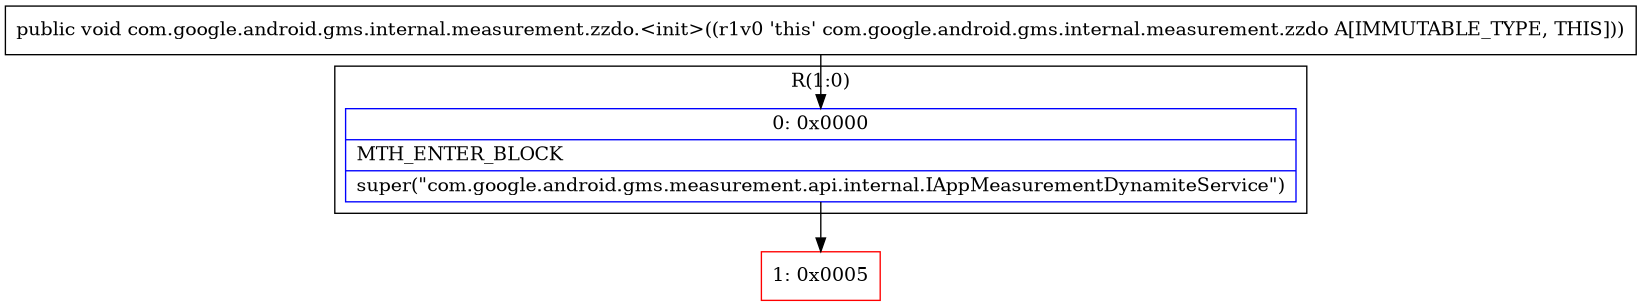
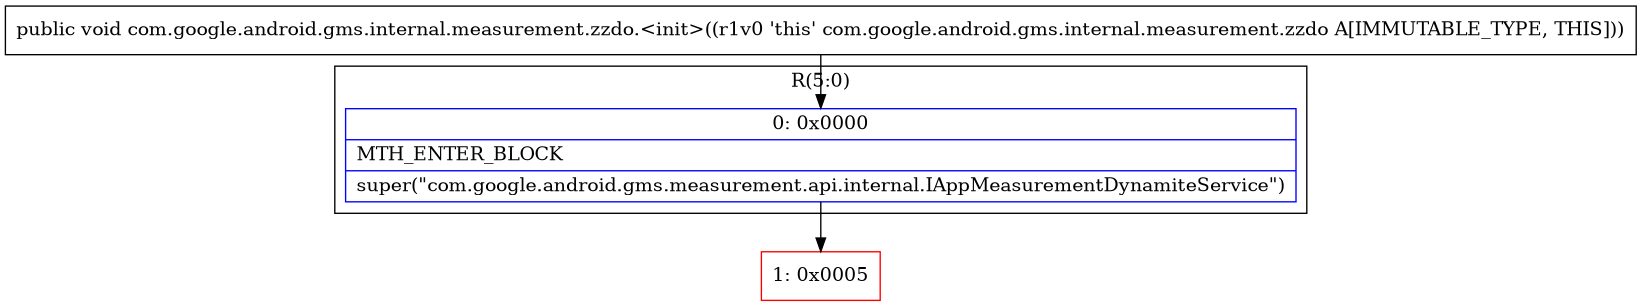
cluster "R(1:0)": label "R(1:0)" -> "R(5:0)"
